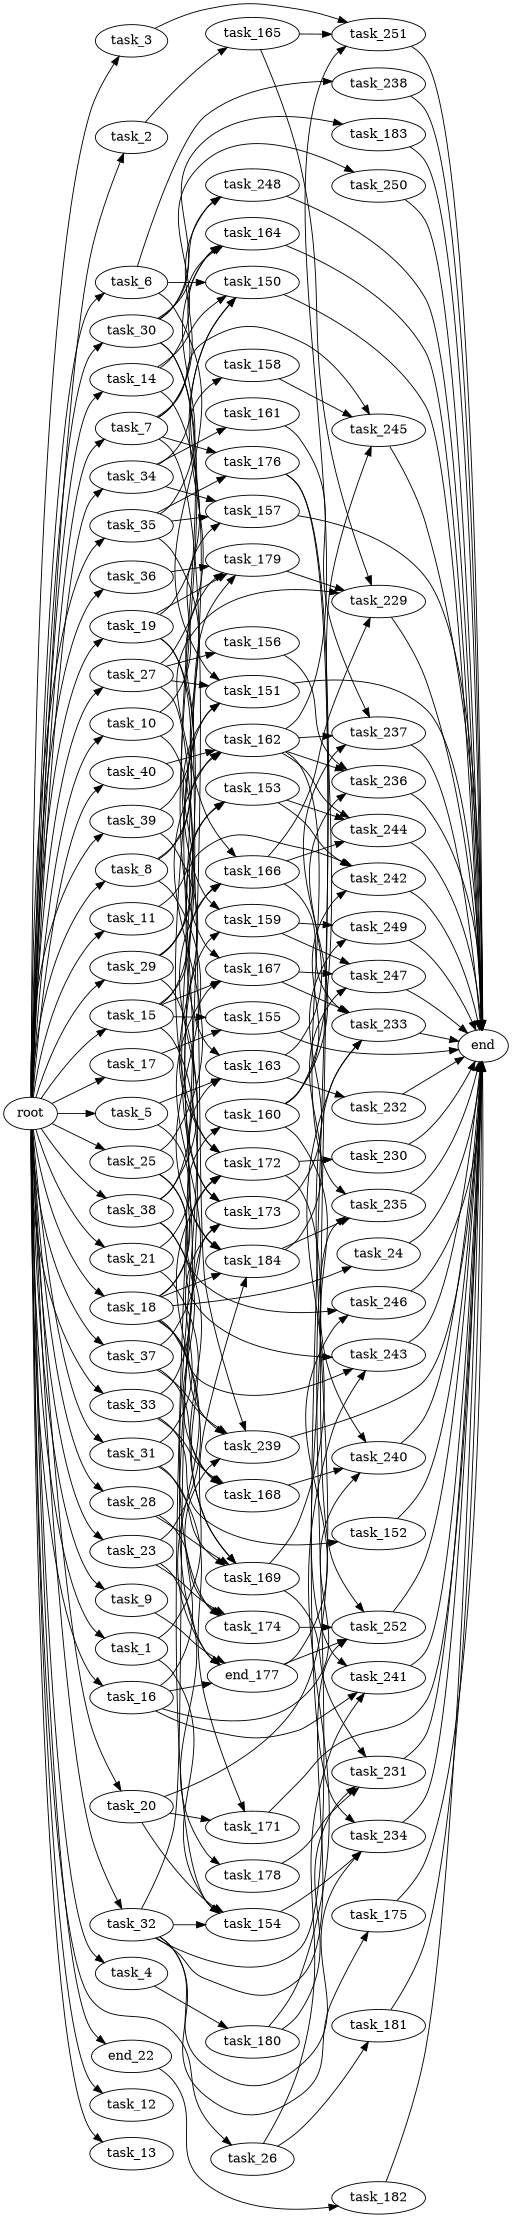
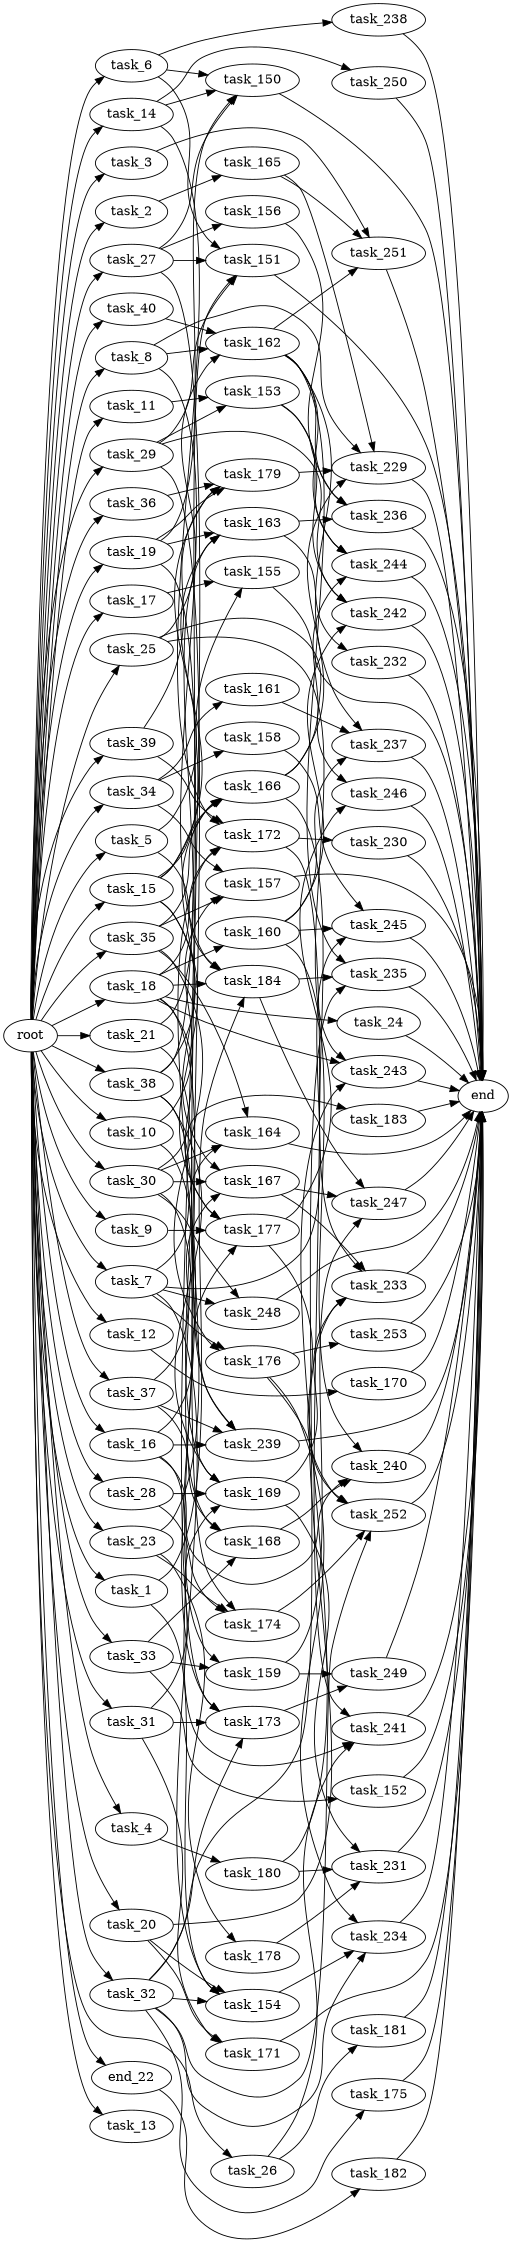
node "task_253": added
node "task_170": added
node "end_177": label "end_177" -> "task_177"
